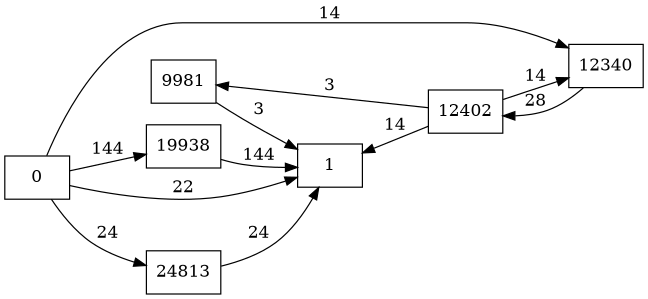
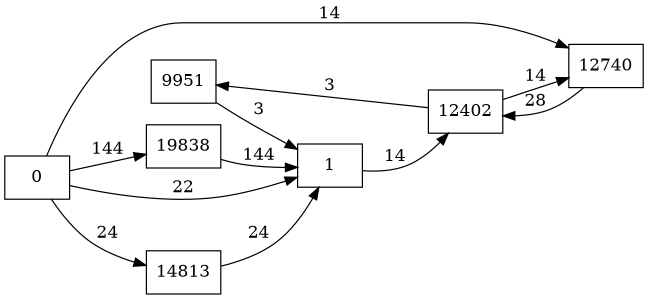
node "12340": label "12340" -> "12740"
node "9981": label "9981" -> "9951"
edge "12402" -> "1": reversed
node "19938": label "19938" -> "19838"
node "24813": label "24813" -> "14813"
